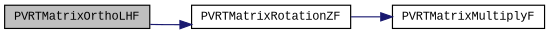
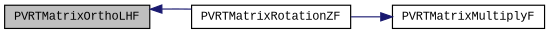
edge "PVRTMatrixOrthoLHF" -> "PVRTMatrixRotationZF": reversed
